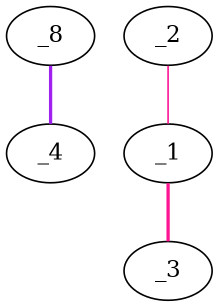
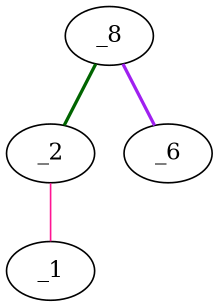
edge "_8" -- "_2": added
node "_4": label "_4" -> "_6"
node "_3": removed
